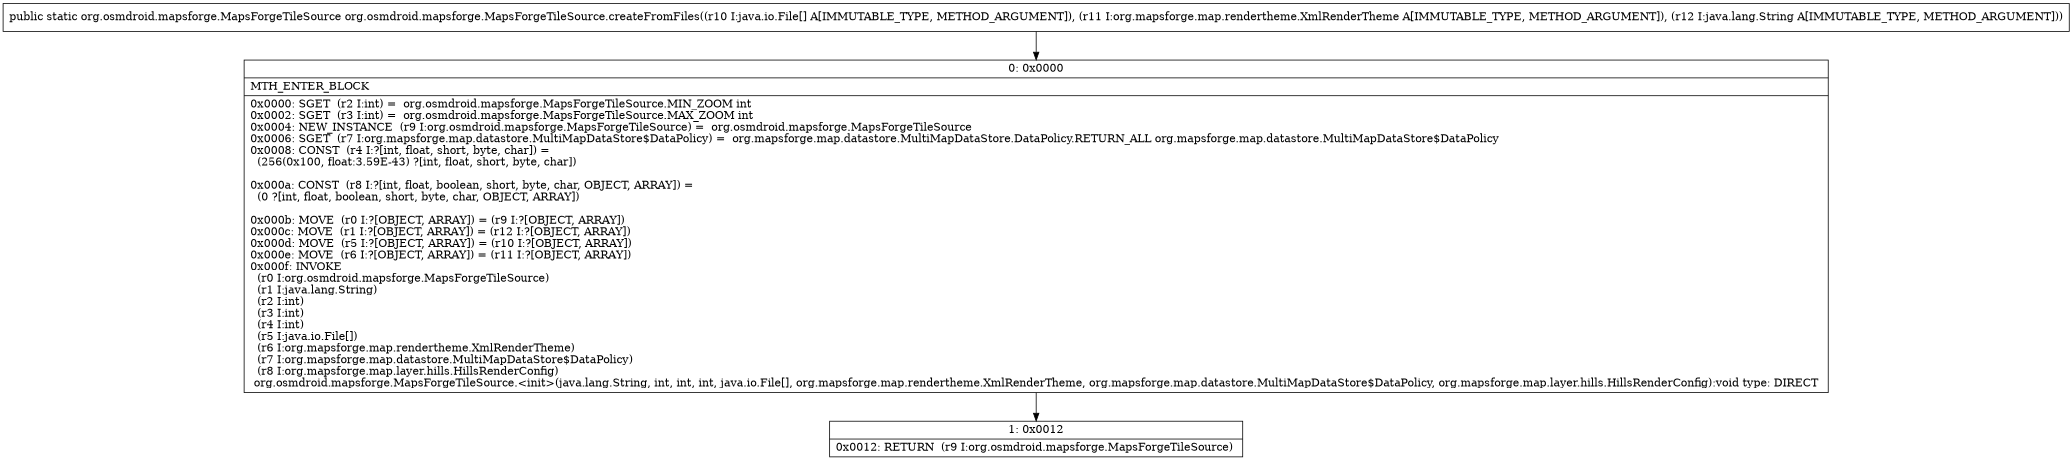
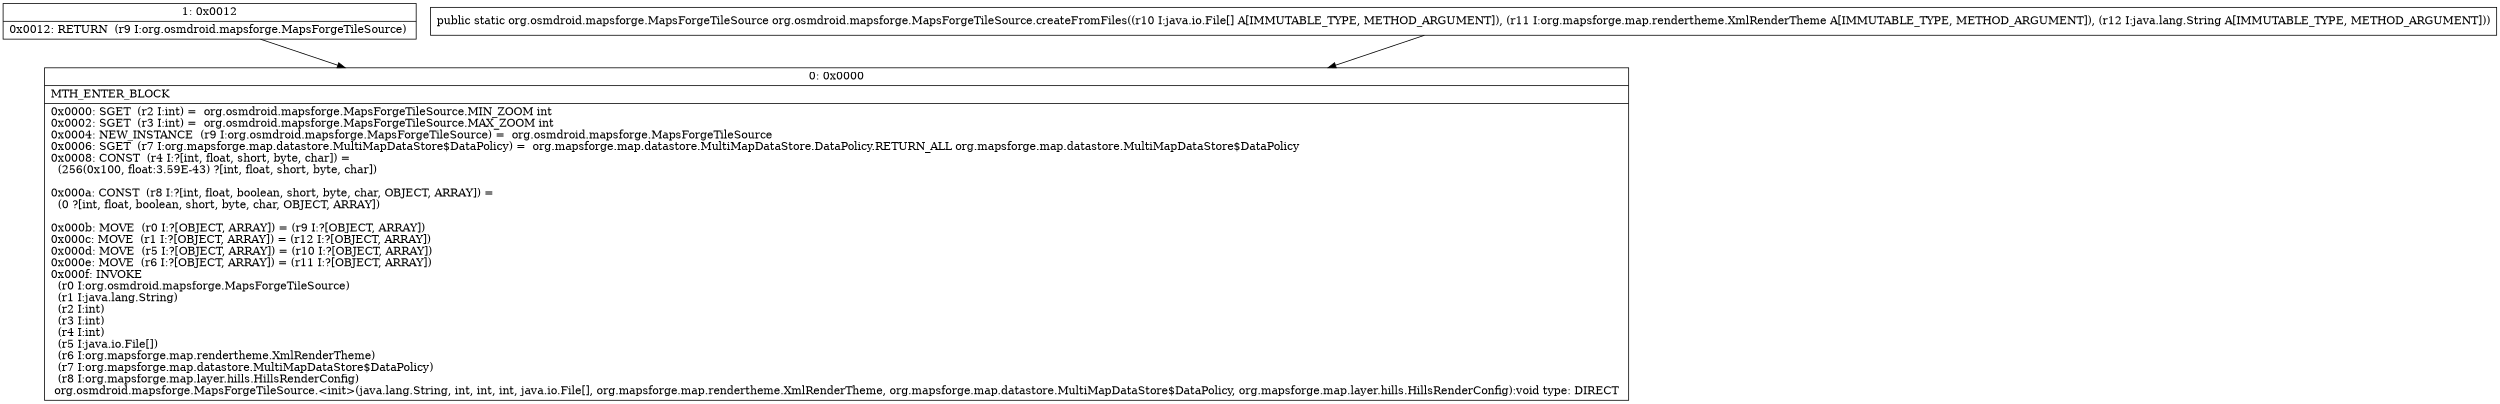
edge "0: 0x0000" -> "1: 0x0012": reversed
